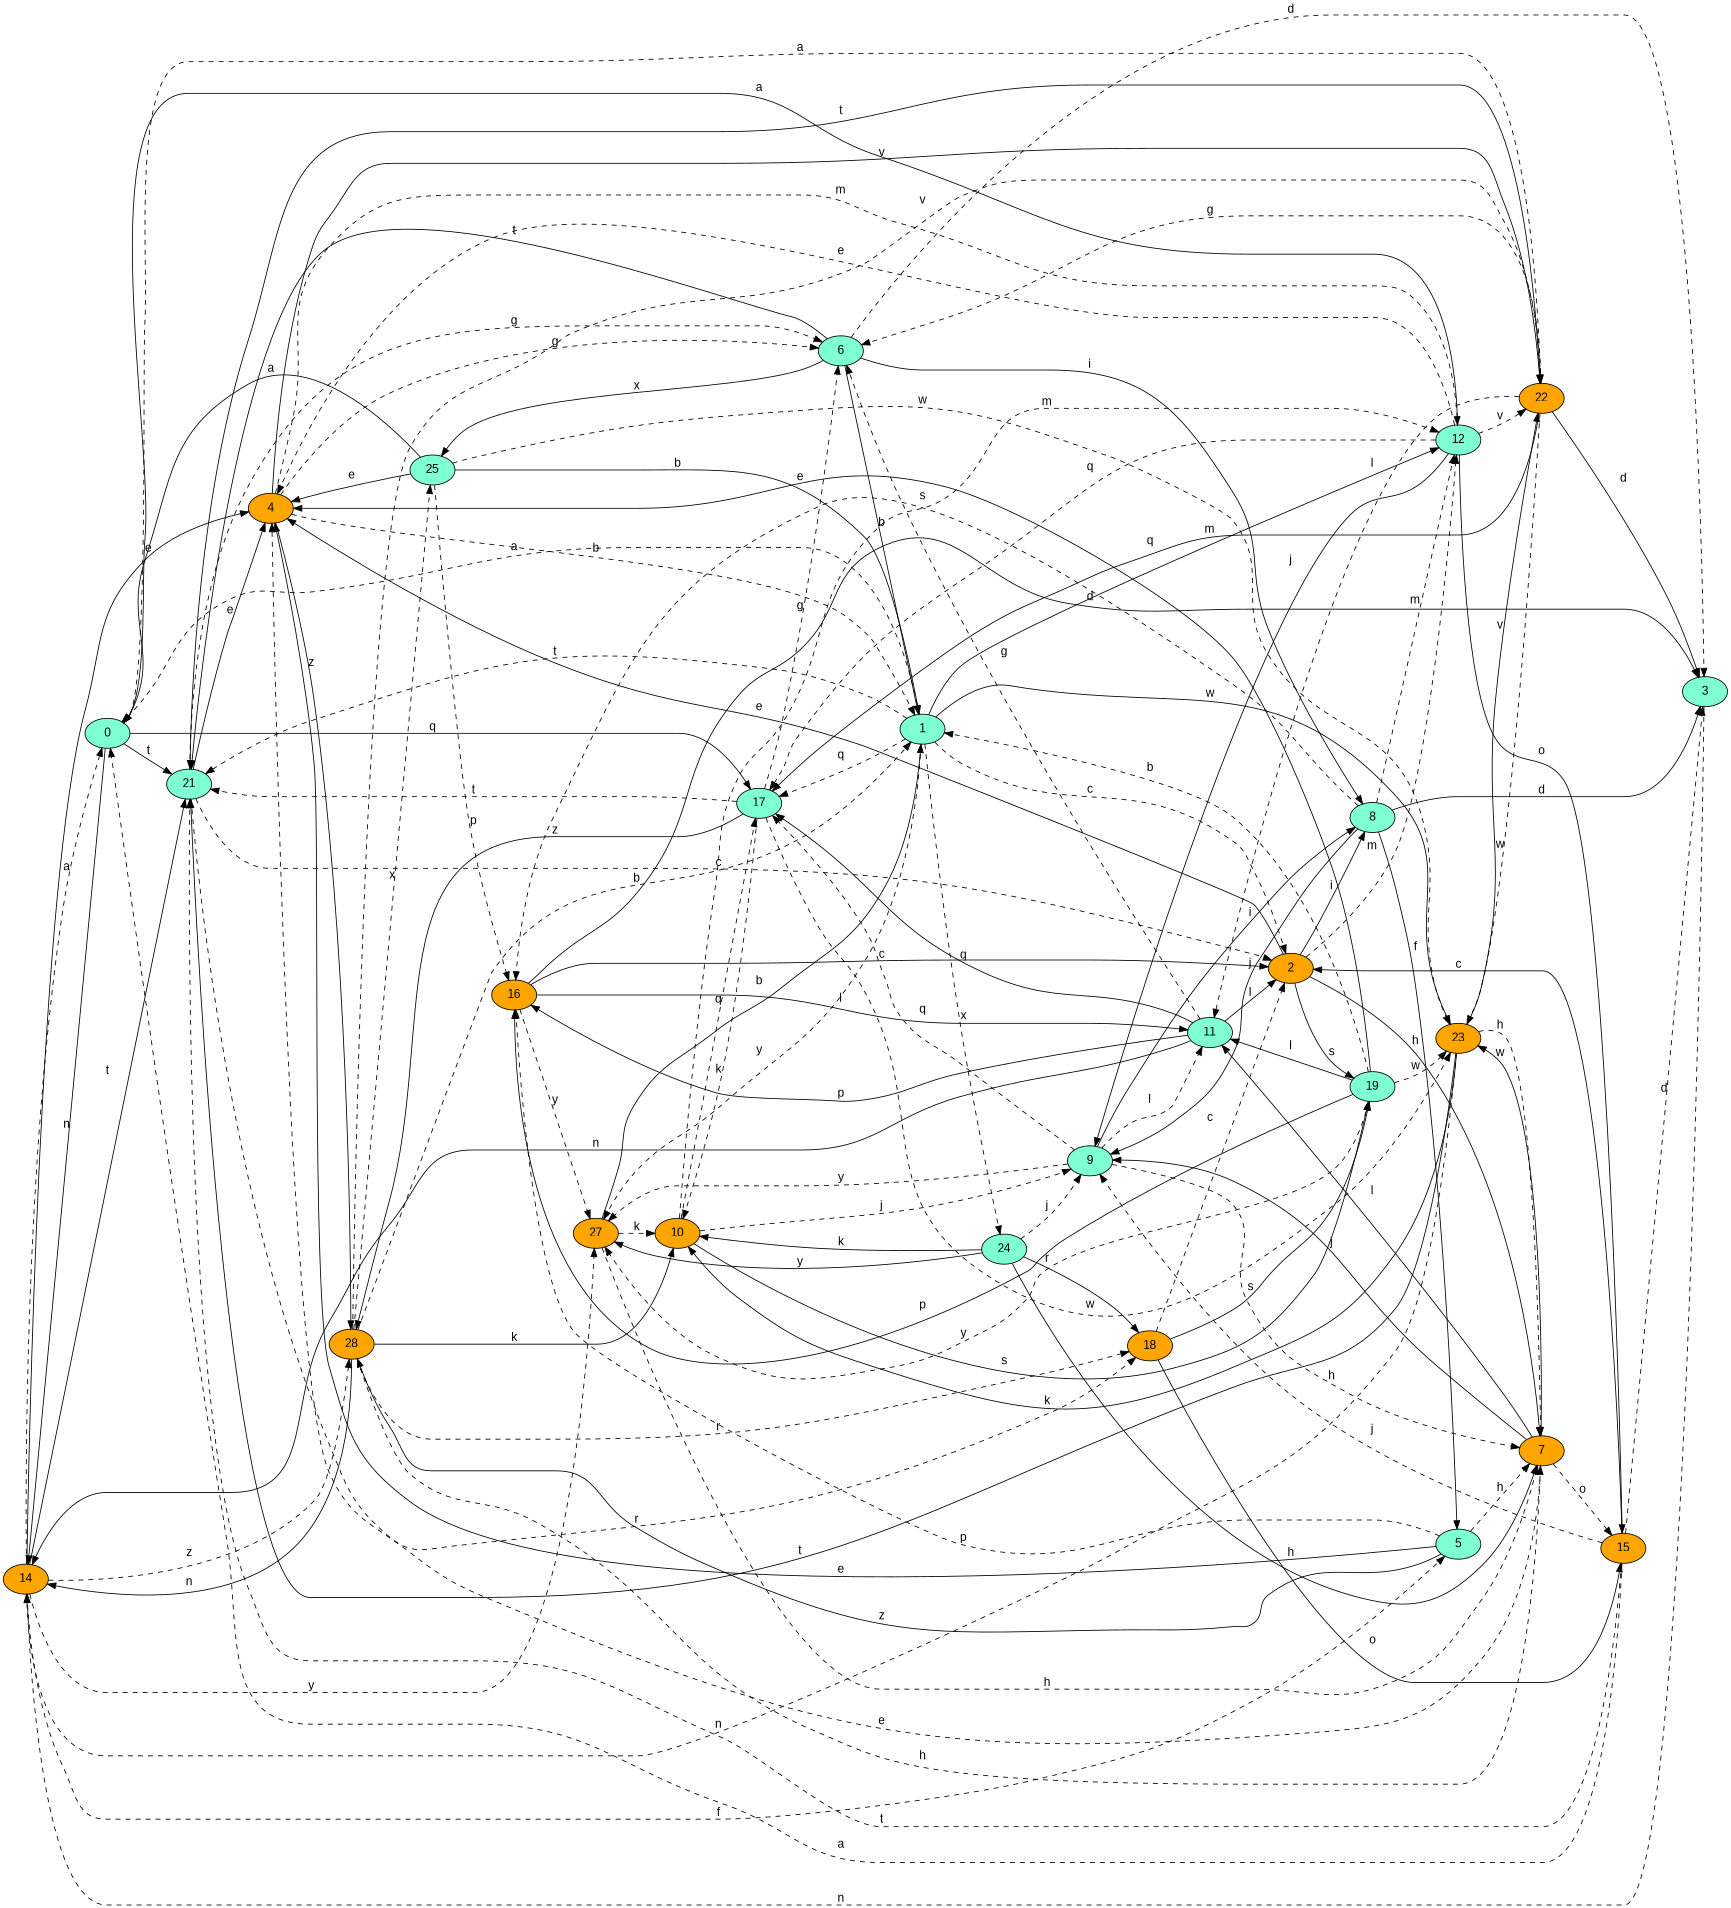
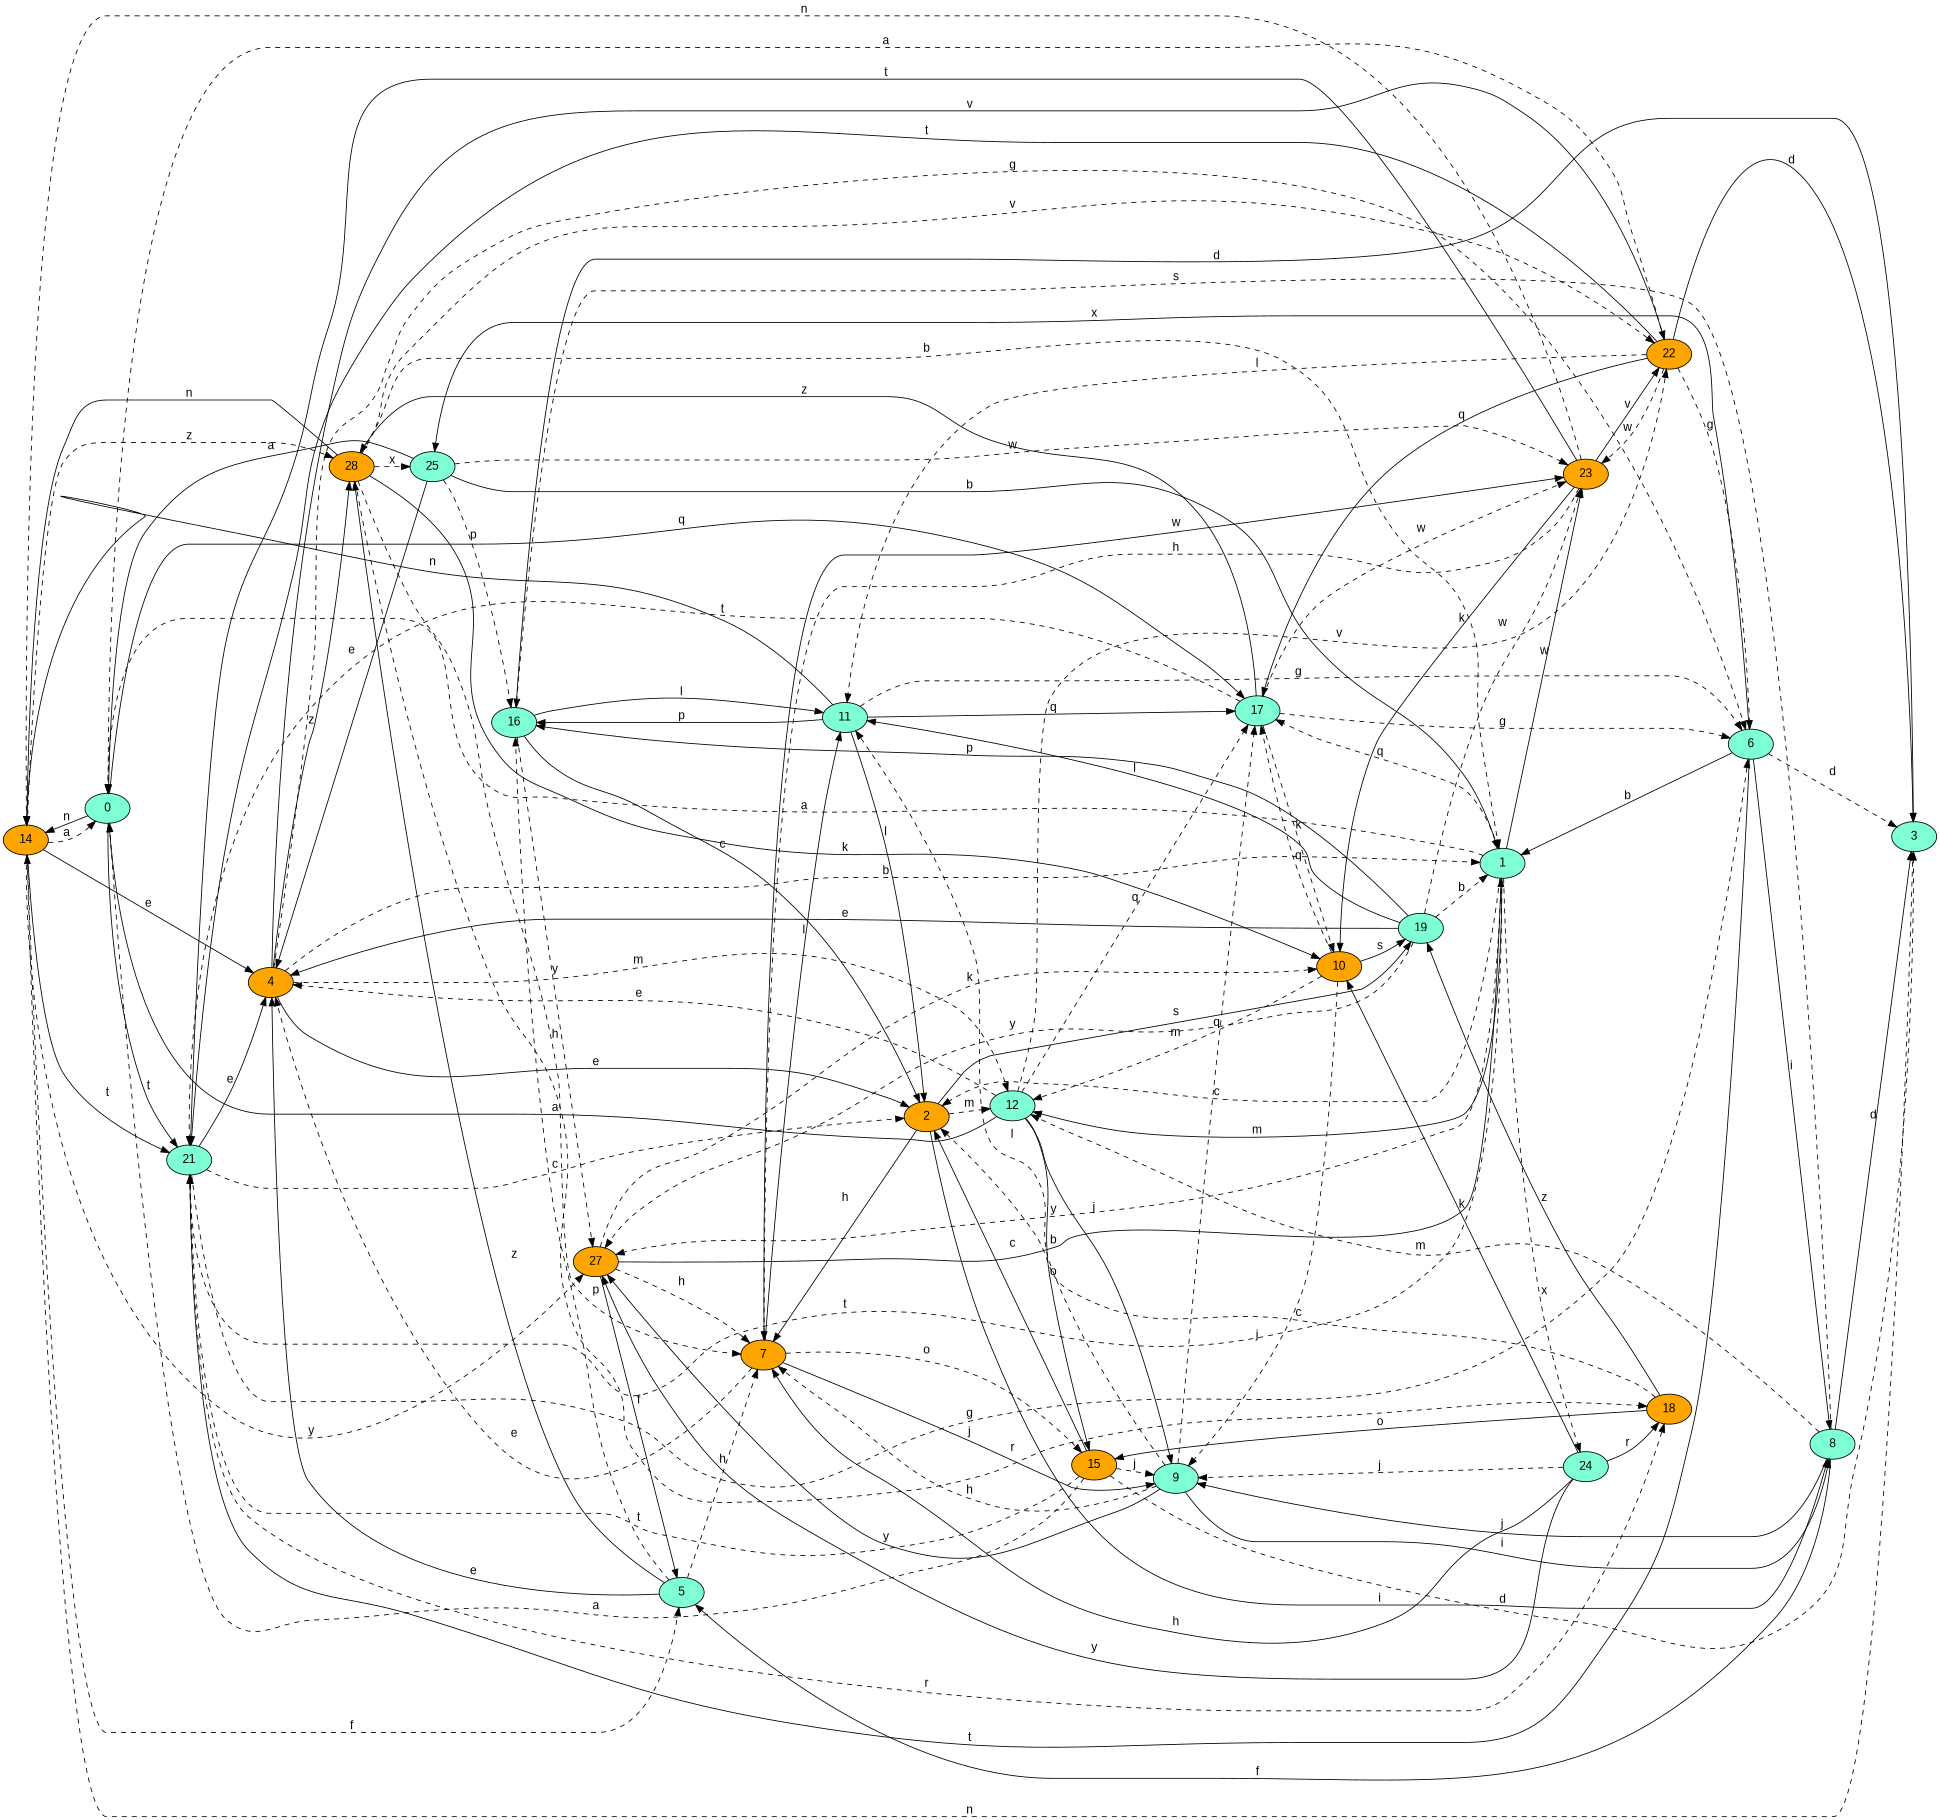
edge "2" -> "4": reversed
node "16": fillcolor orange -> aquamarine
edge "9" -> "27": style dashed -> solid
edge "18" -> "19": label "s" -> "z"
edge "27" -> "5": added, label "f"
